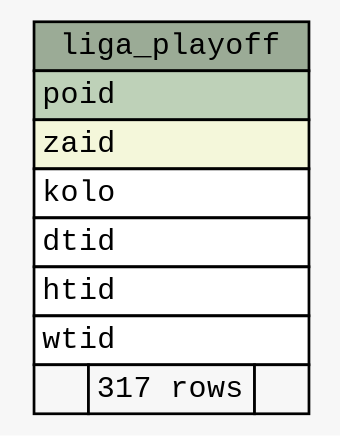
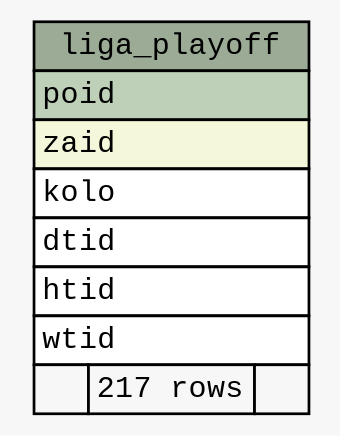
node "liga_playoff": text "317 rows" -> "217 rows"
